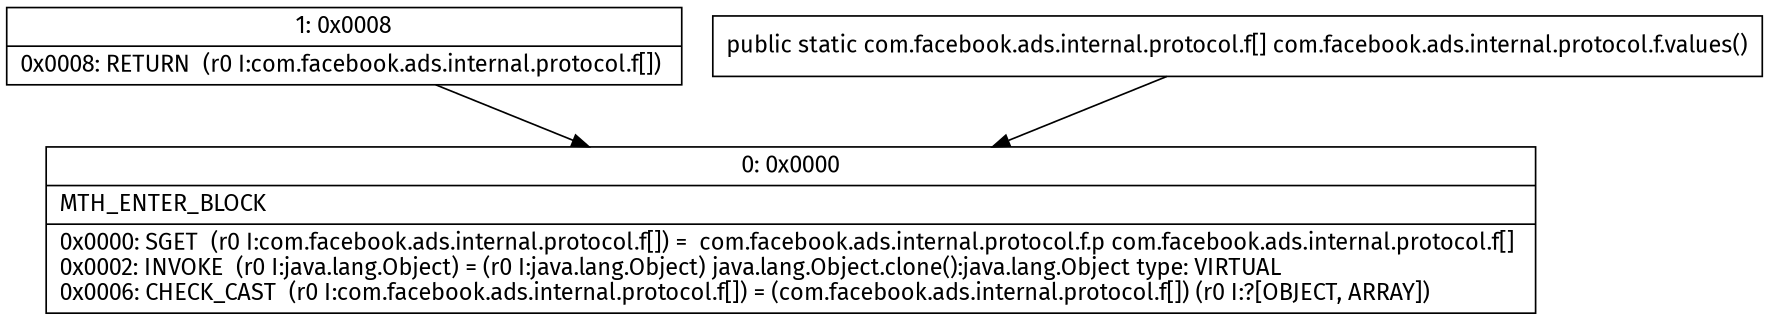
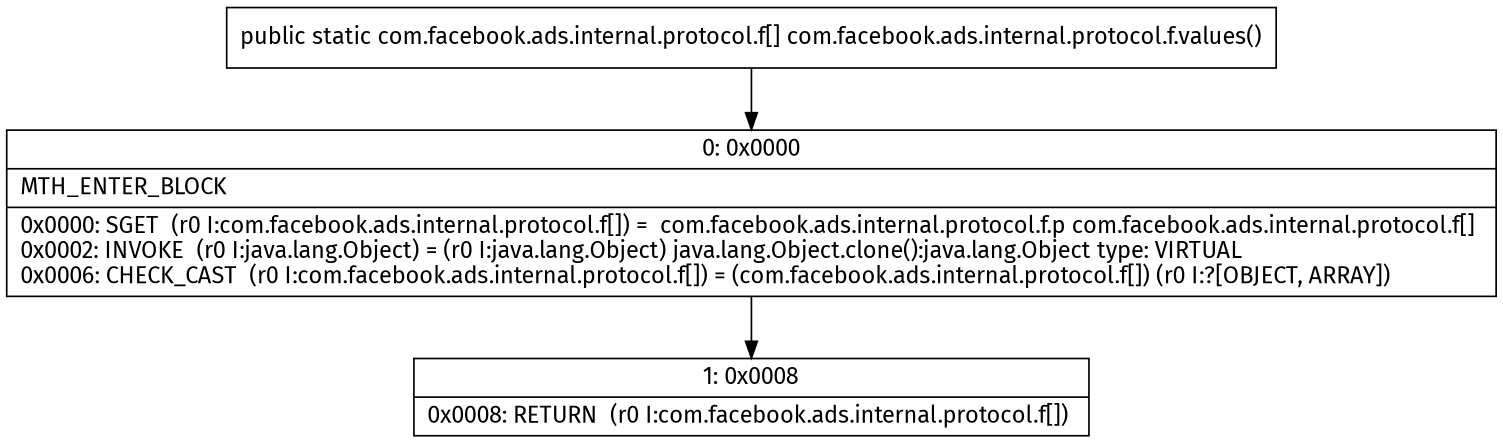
edge "1: 0x0008" -> "0: 0x0000": reversed
